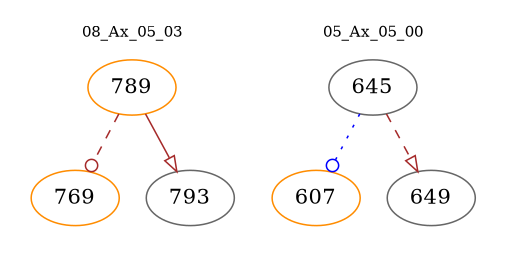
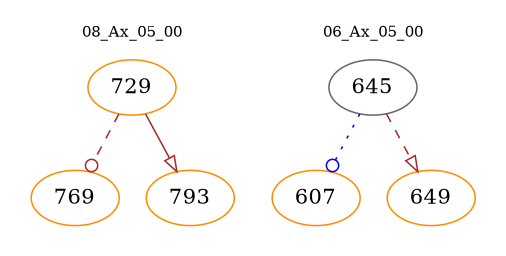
cluster "08_Ax_05_03": label "08_Ax_05_03" -> "08_Ax_05_00"
cluster "05_Ax_05_00": label "05_Ax_05_00" -> "06_Ax_05_00"
node "789": label "789" -> "729"
node "793": color gray40 -> darkorange
node "649": color gray40 -> darkorange
